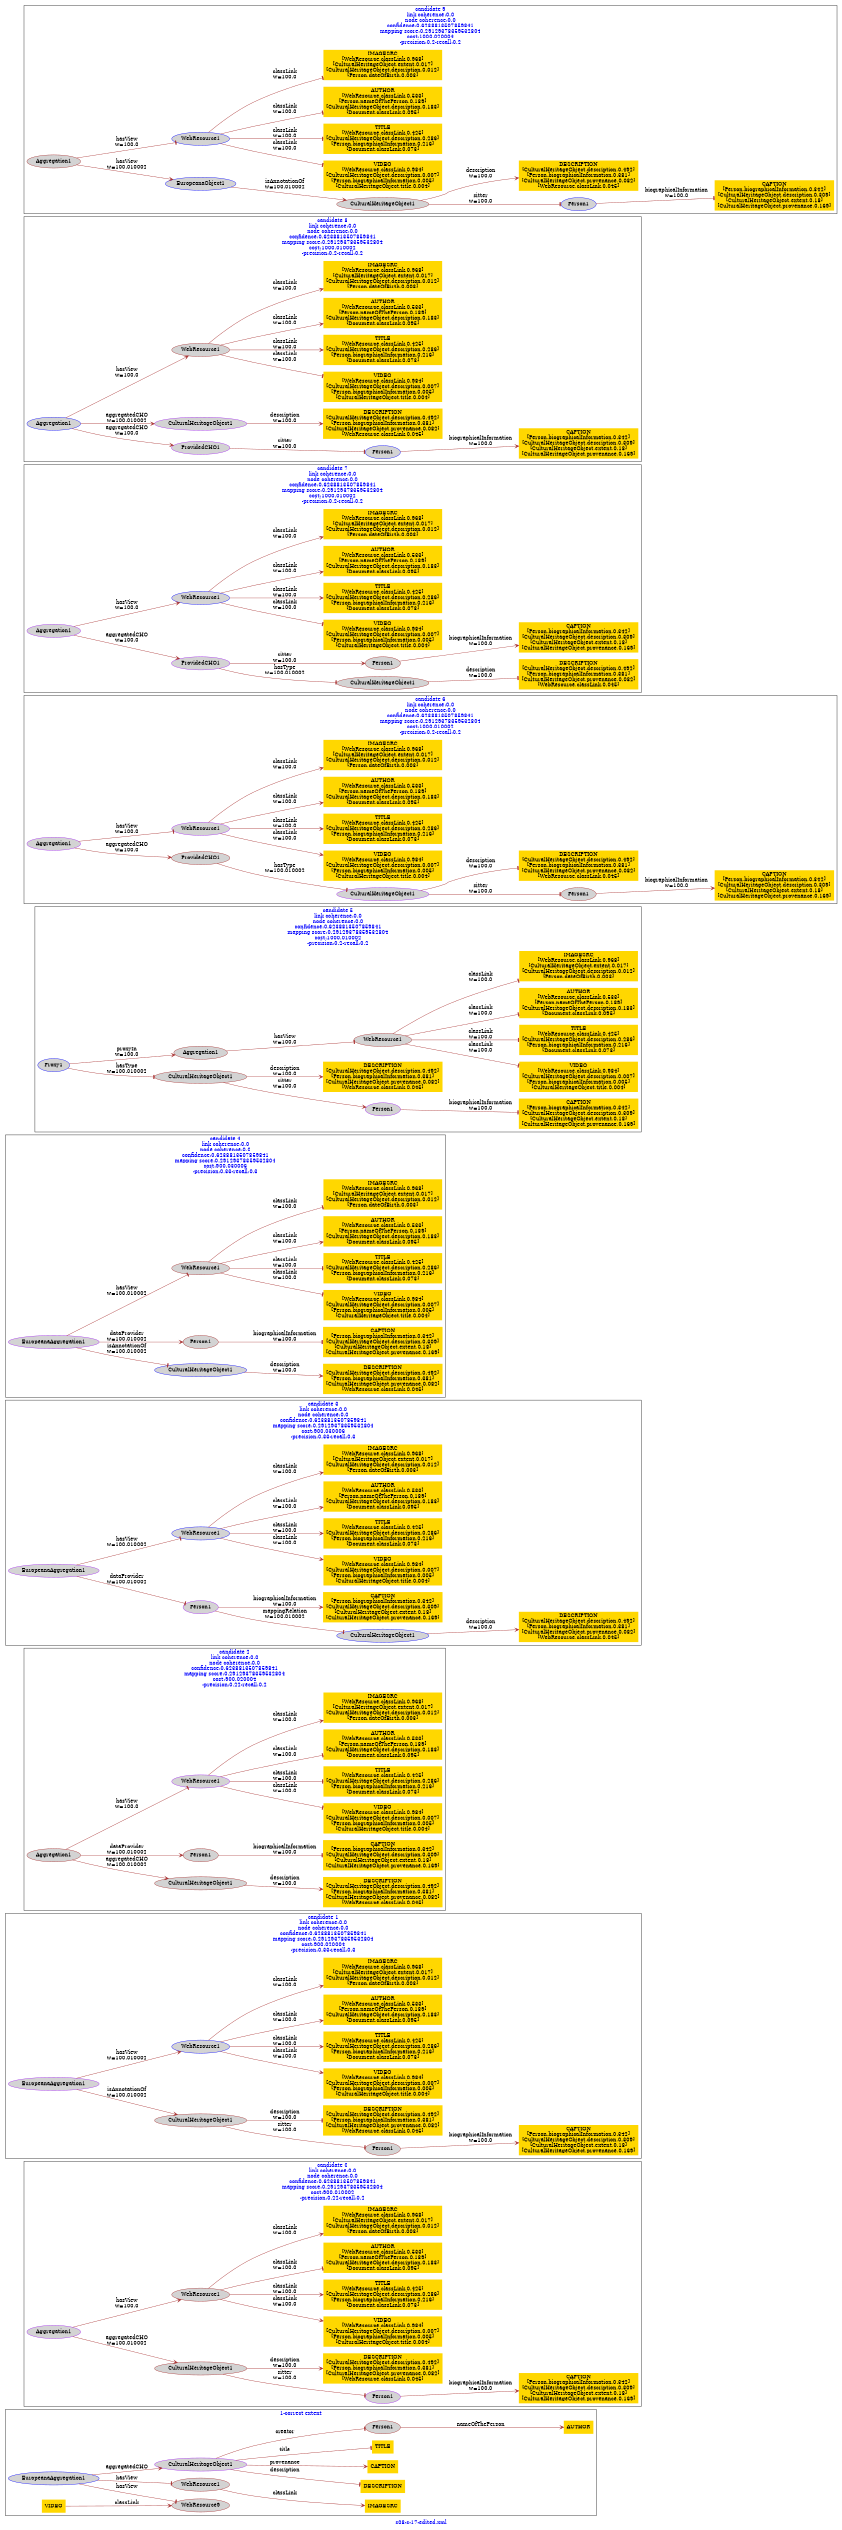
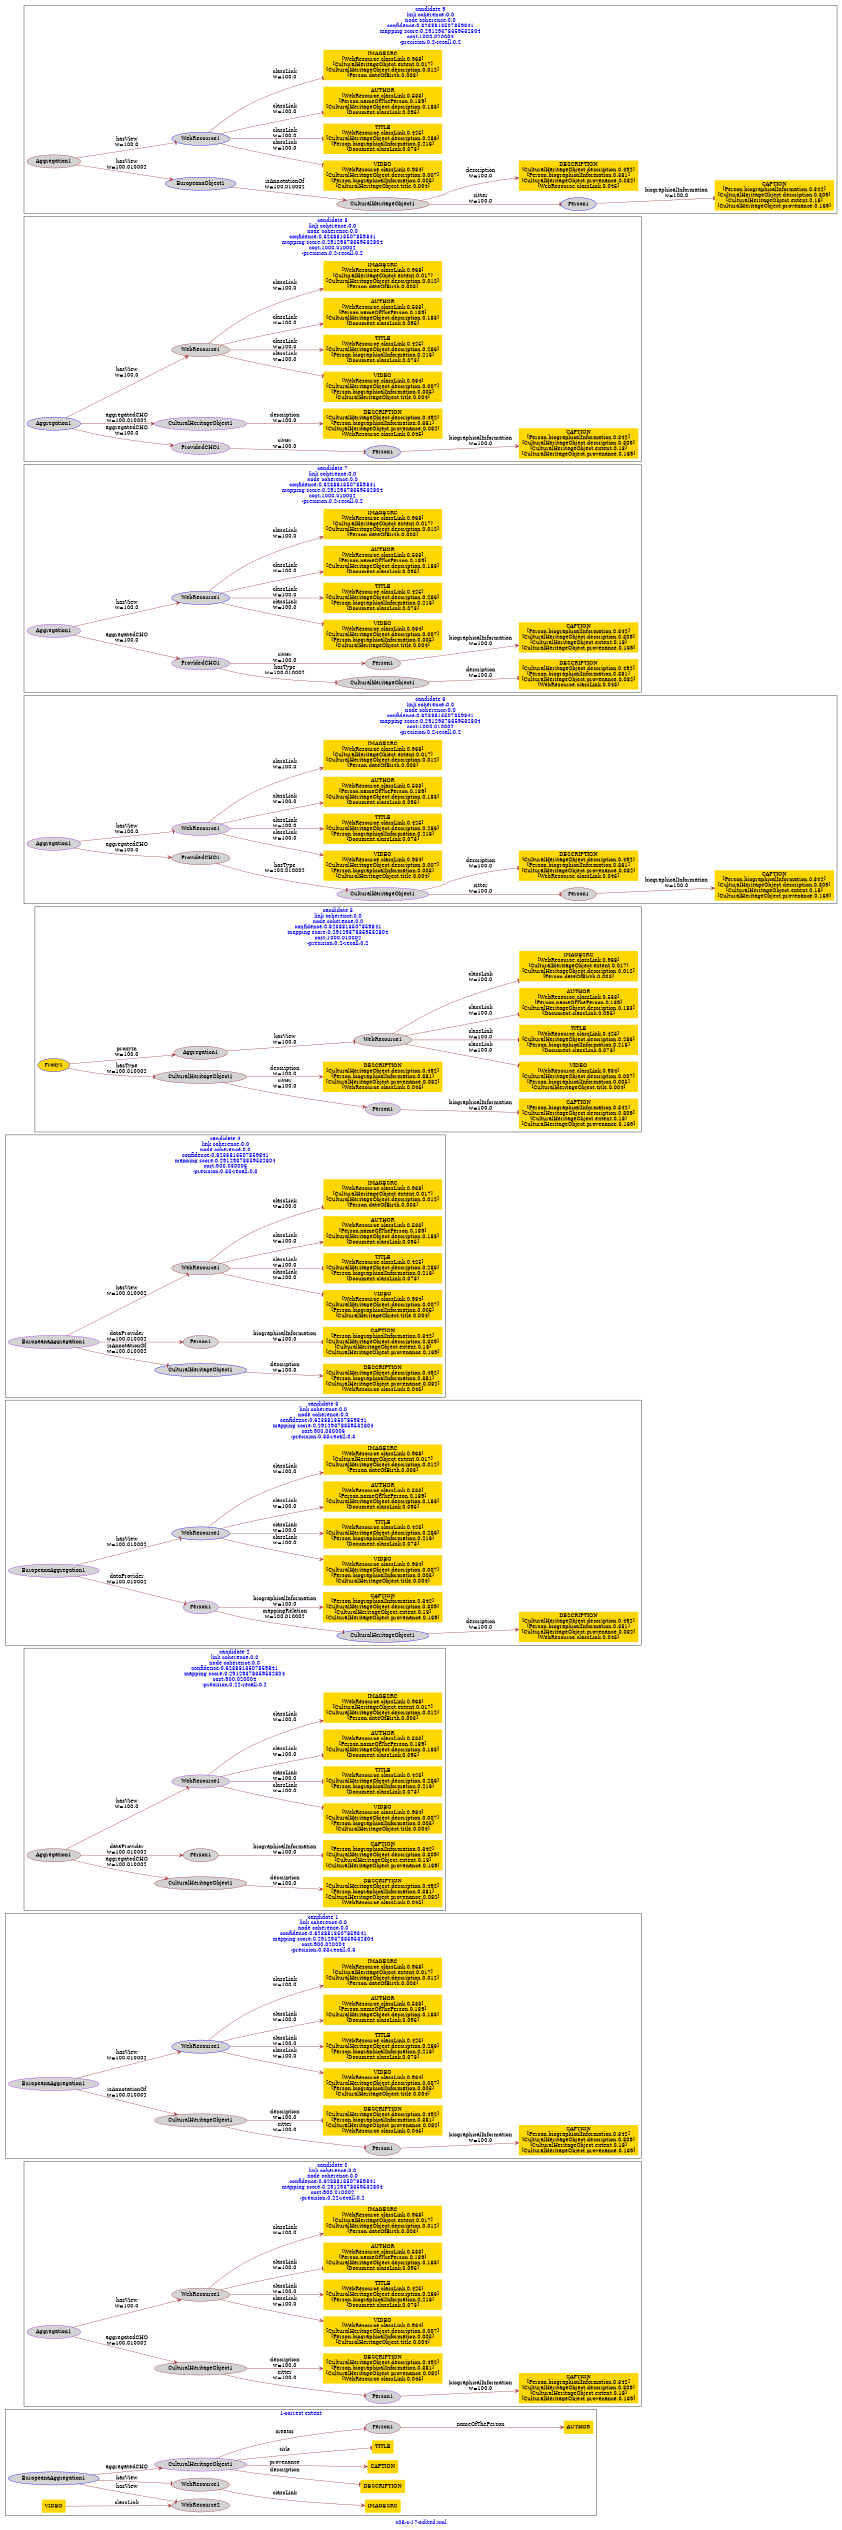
node "Proxy1": fillcolor lightgray -> gold
node "WebResource9": label "WebResource9" -> "WebResource2"
